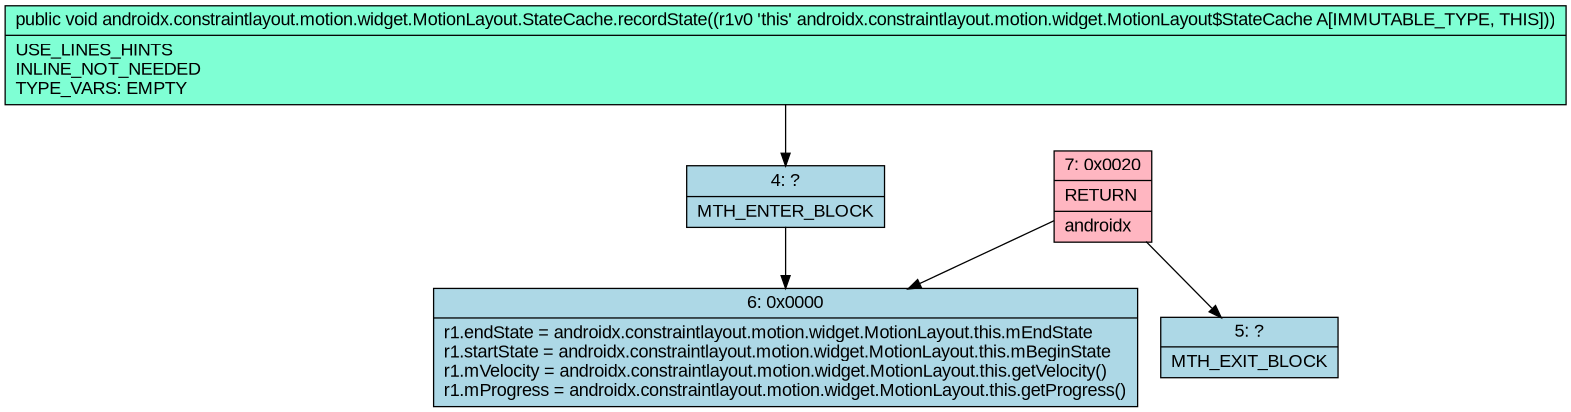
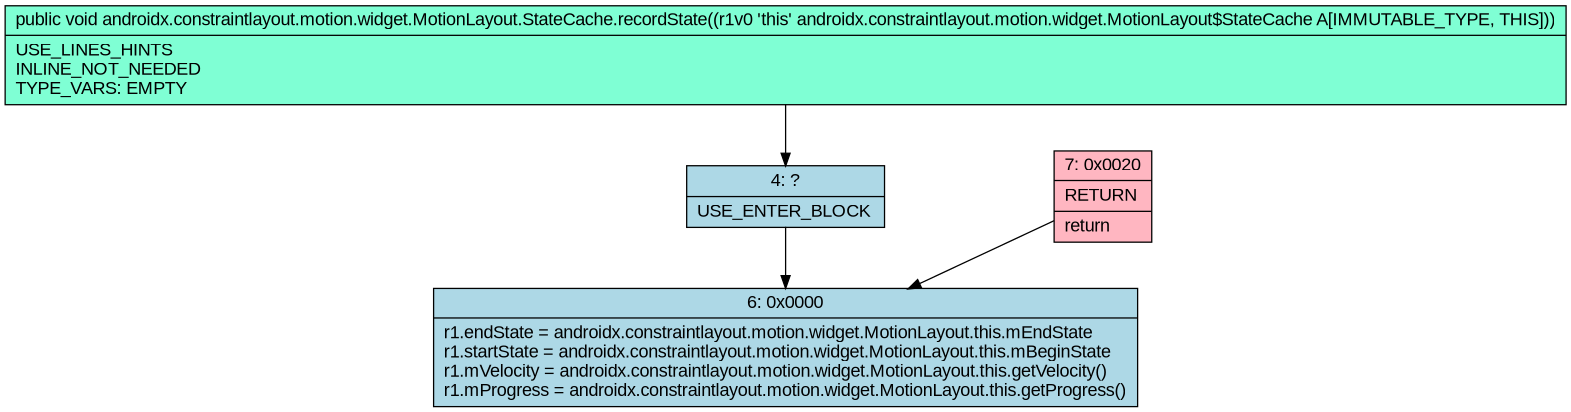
node "4: ?": text "MTH_ENTER_BLOCK" -> "USE_ENTER_BLOCK"
node "7: 0x0020": text "androidx" -> "return"
node "5: ?": removed
